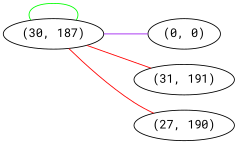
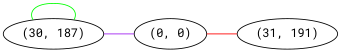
edge "(30, 187)" -- "(31, 191)": now "(0, 0)" -- "(31, 191)"
node "(27, 190)": removed
